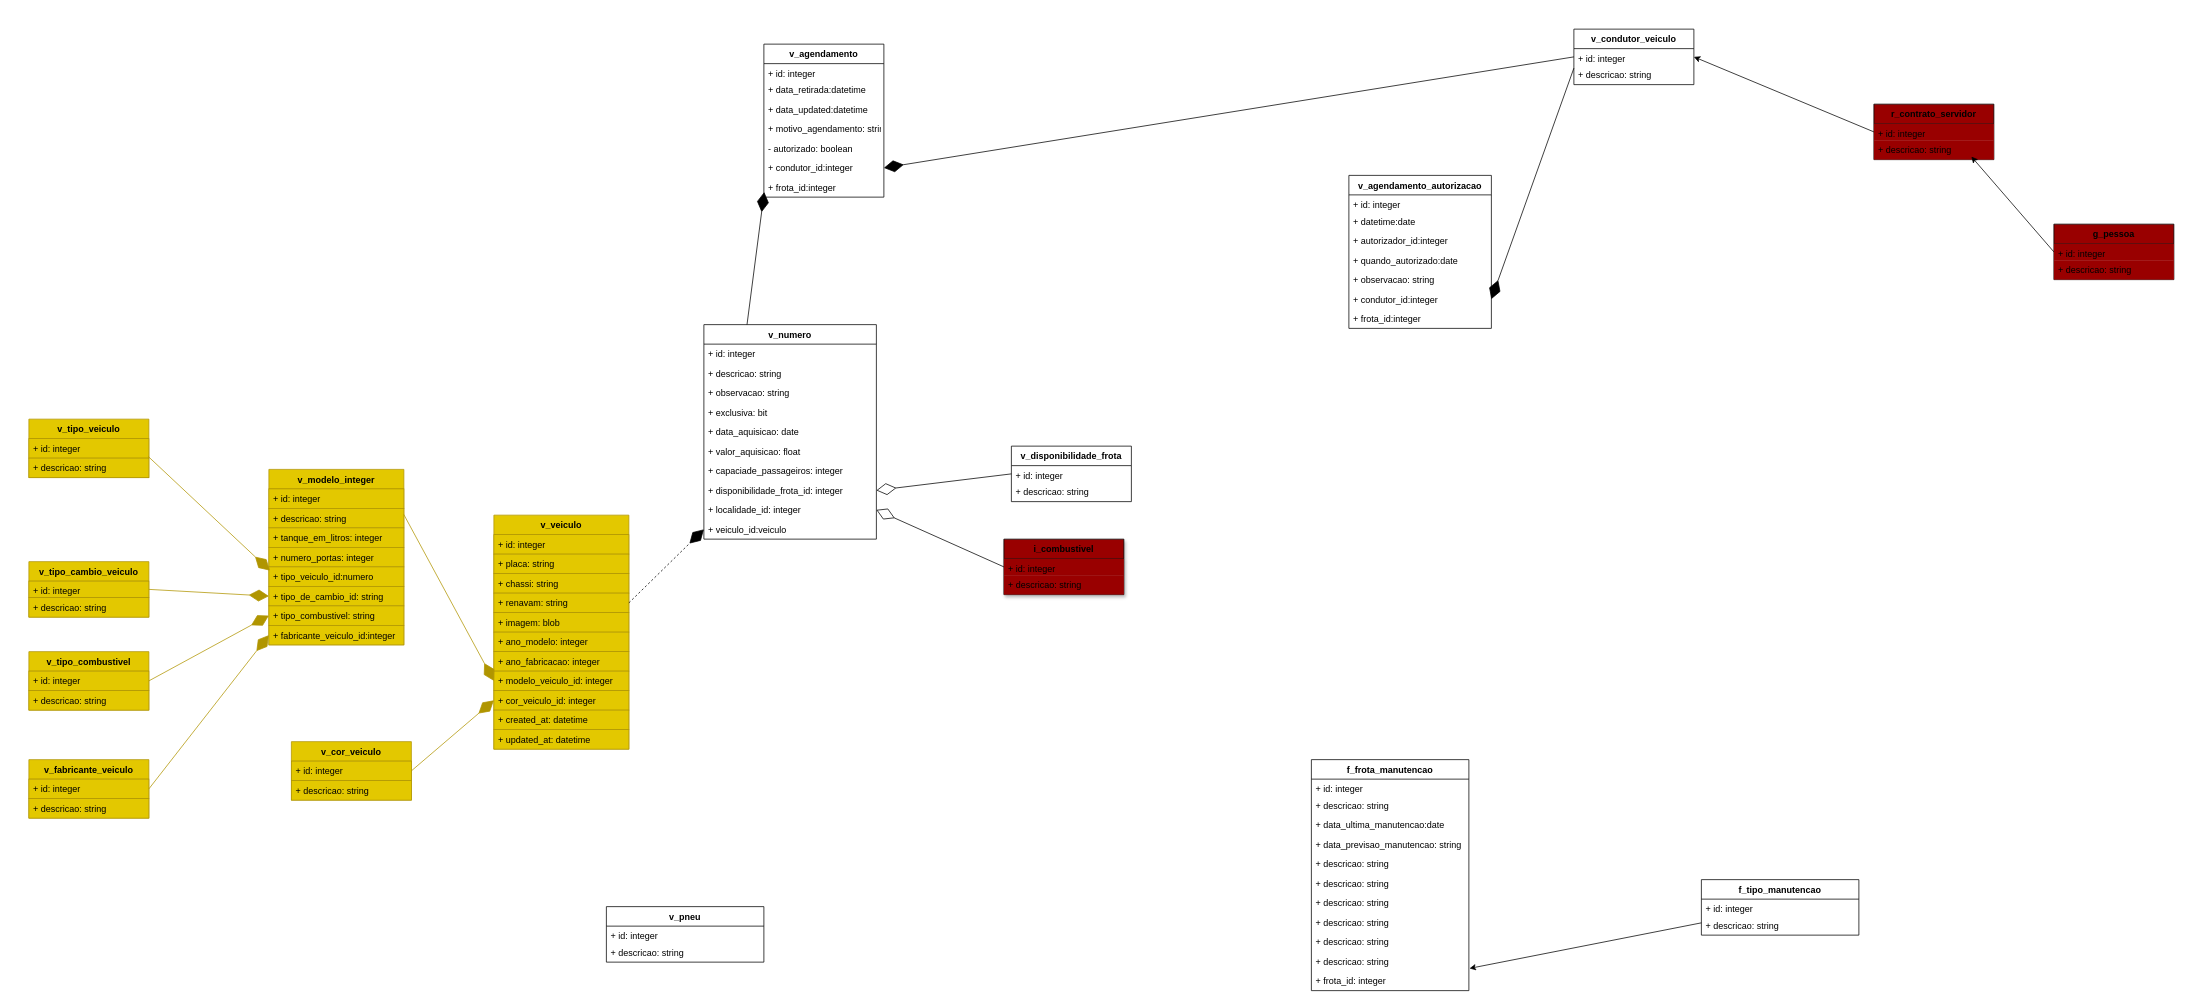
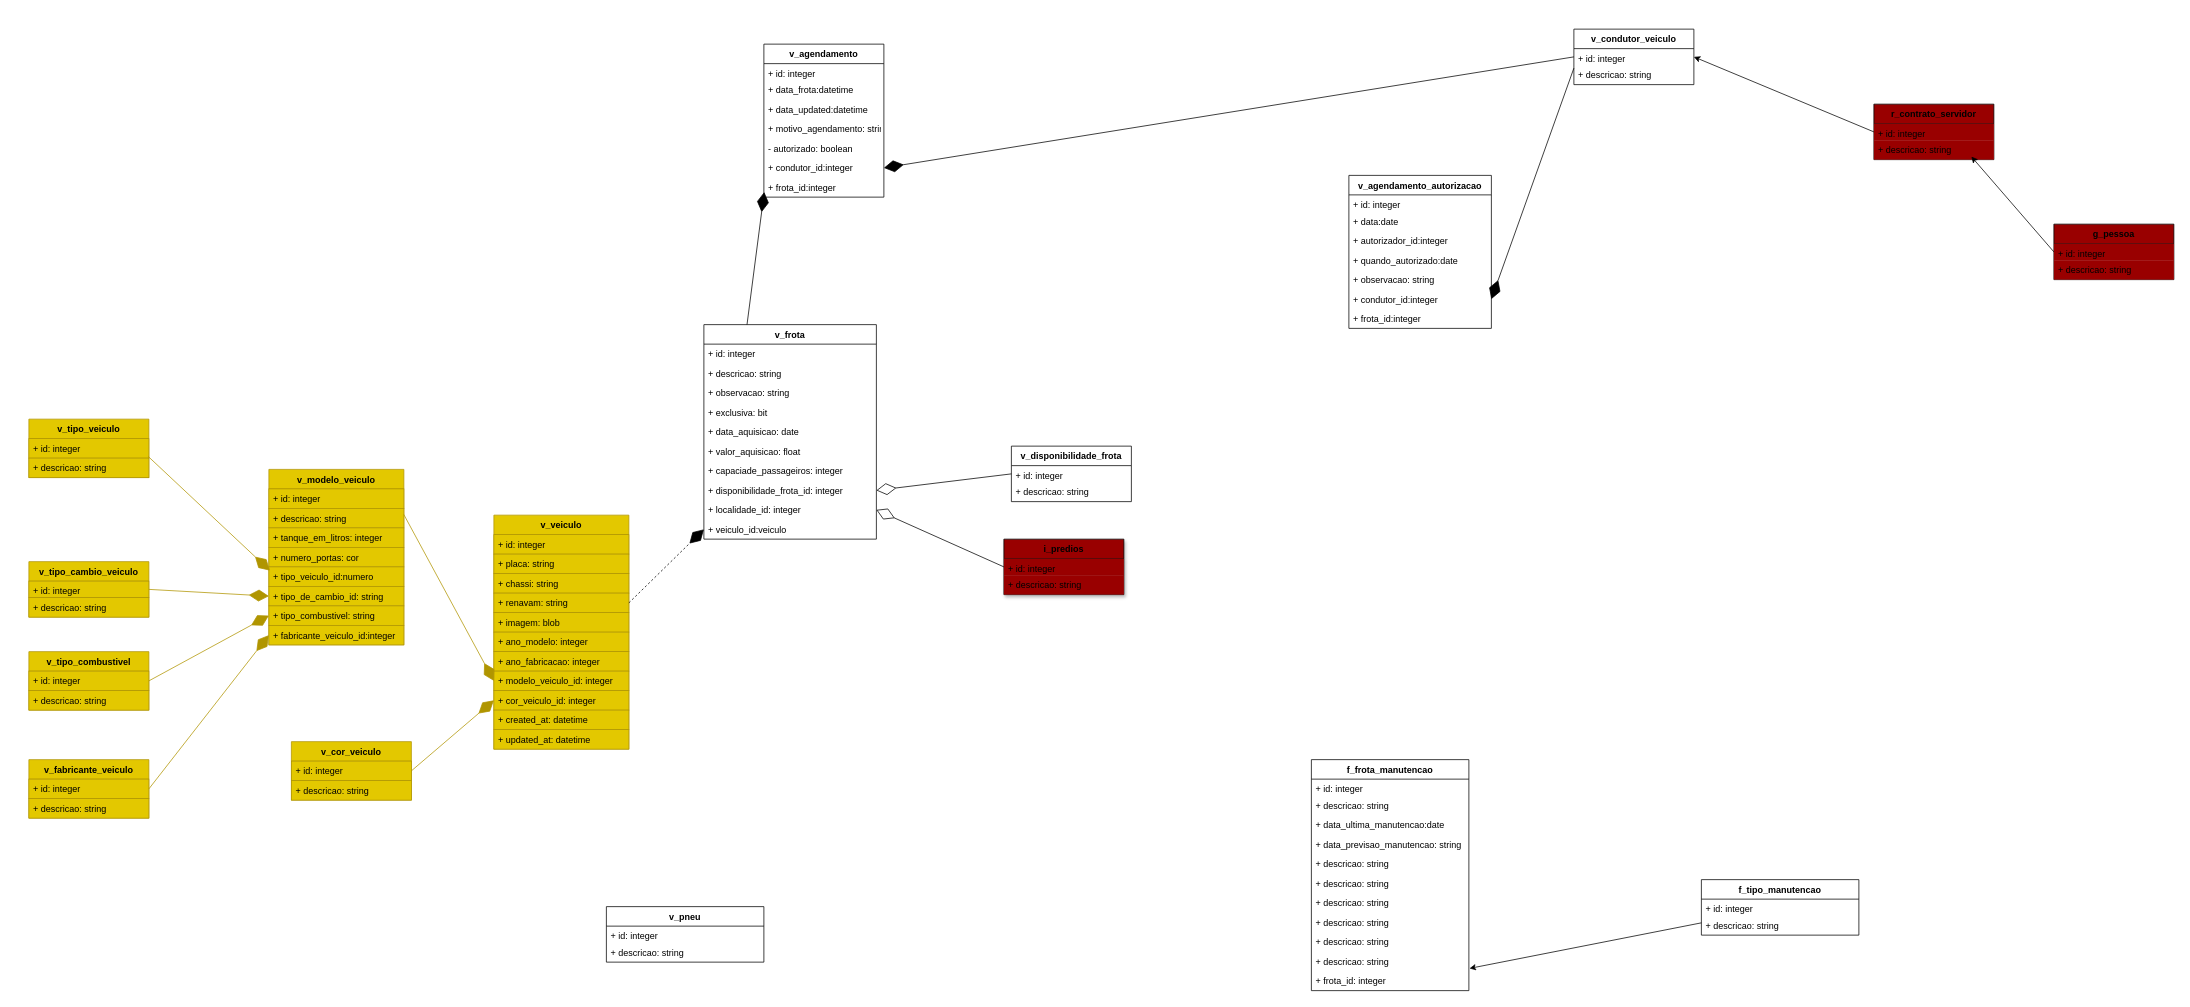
node "+ data_retirada:datetime": label "+ data_retirada:datetime" -> "+ data_frota:datetime"
node "+ datetime:date": label "+ datetime:date" -> "+ data:date"
node "v_numero": label "v_numero" -> "v_frota"
node "v_modelo_integer": label "v_modelo_integer" -> "v_modelo_veiculo"
node "i_combustivel": label "i_combustivel" -> "i_predios"
node "+ numero_portas: integer": label "+ numero_portas: integer" -> "+ numero_portas: cor"
